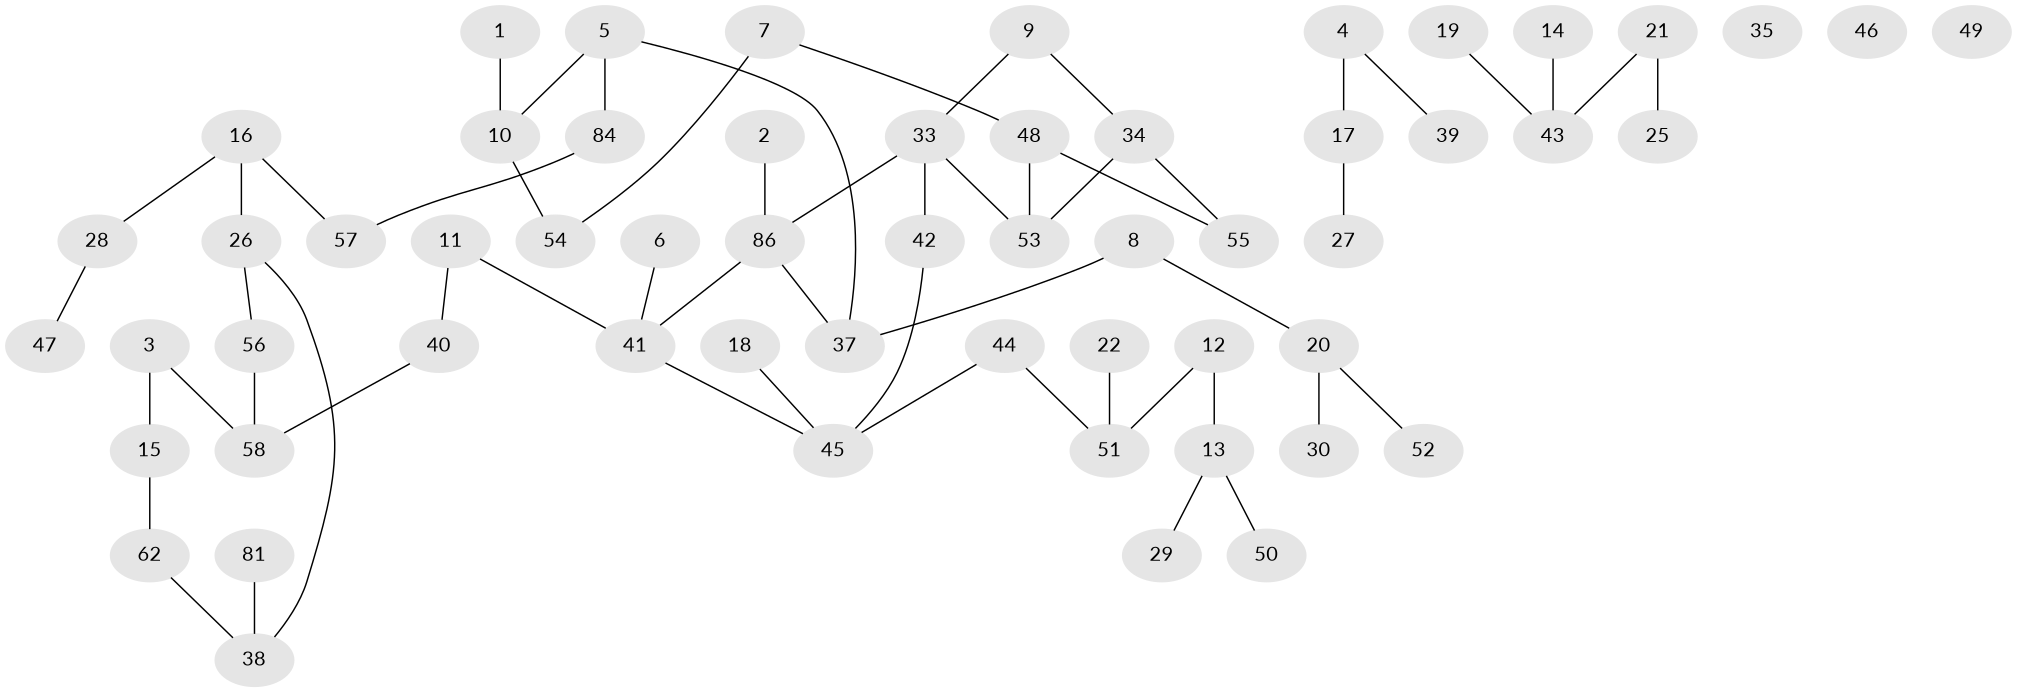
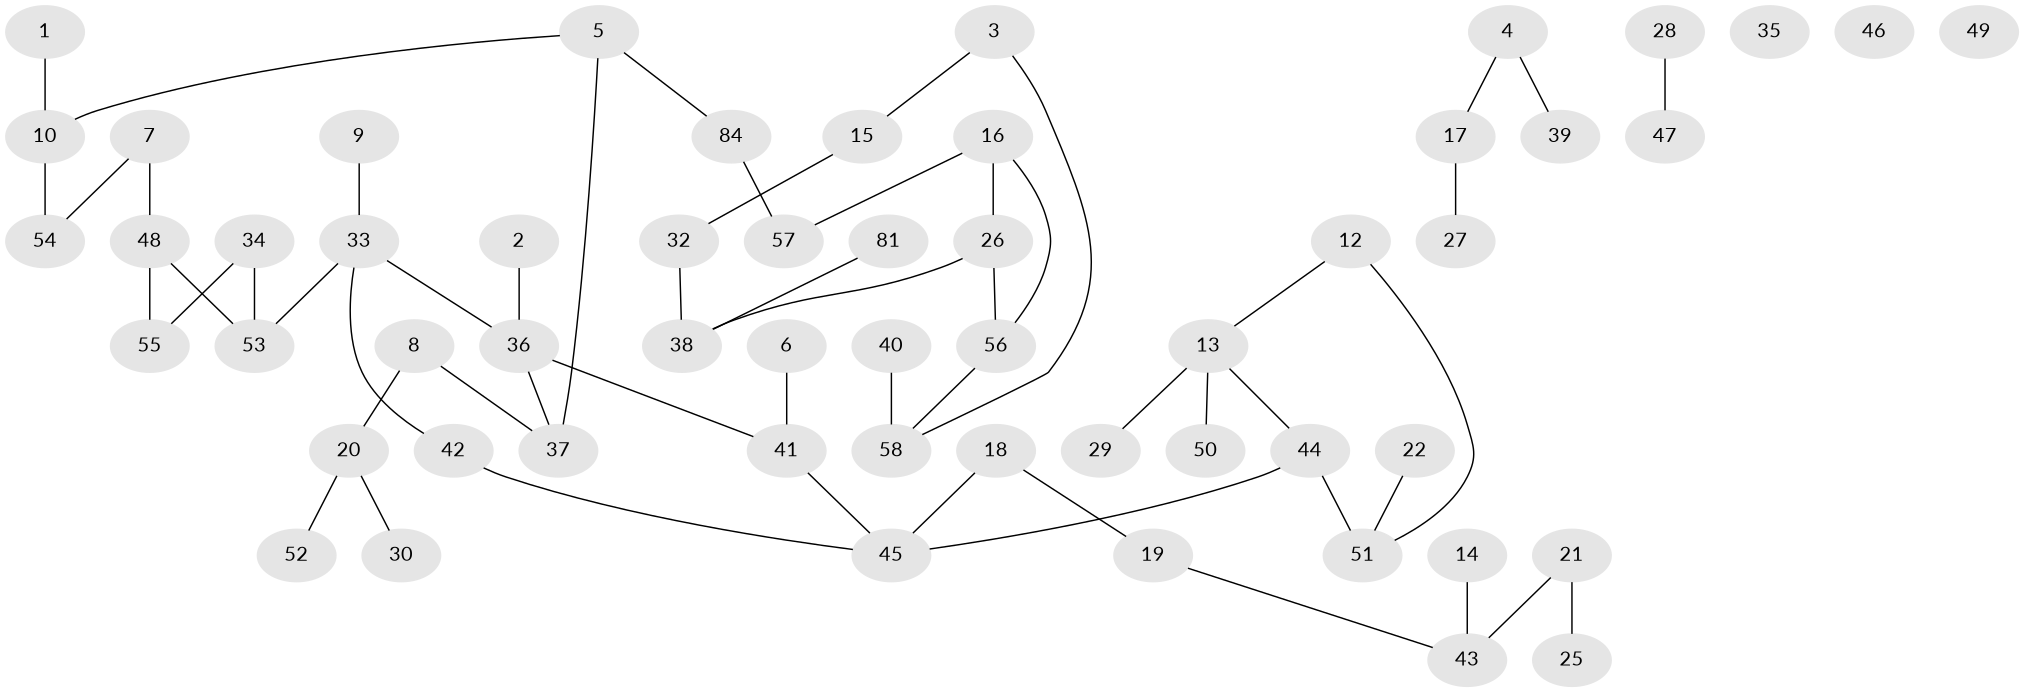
edge "9" -- "34": removed
edge "16" -- "28": now "16" -- "56"
node "11": removed
node "86": label "86" -> "36"
edge "13" -- "44": added
edge "18" -- "19": added
node "62": label "62" -> "32"
